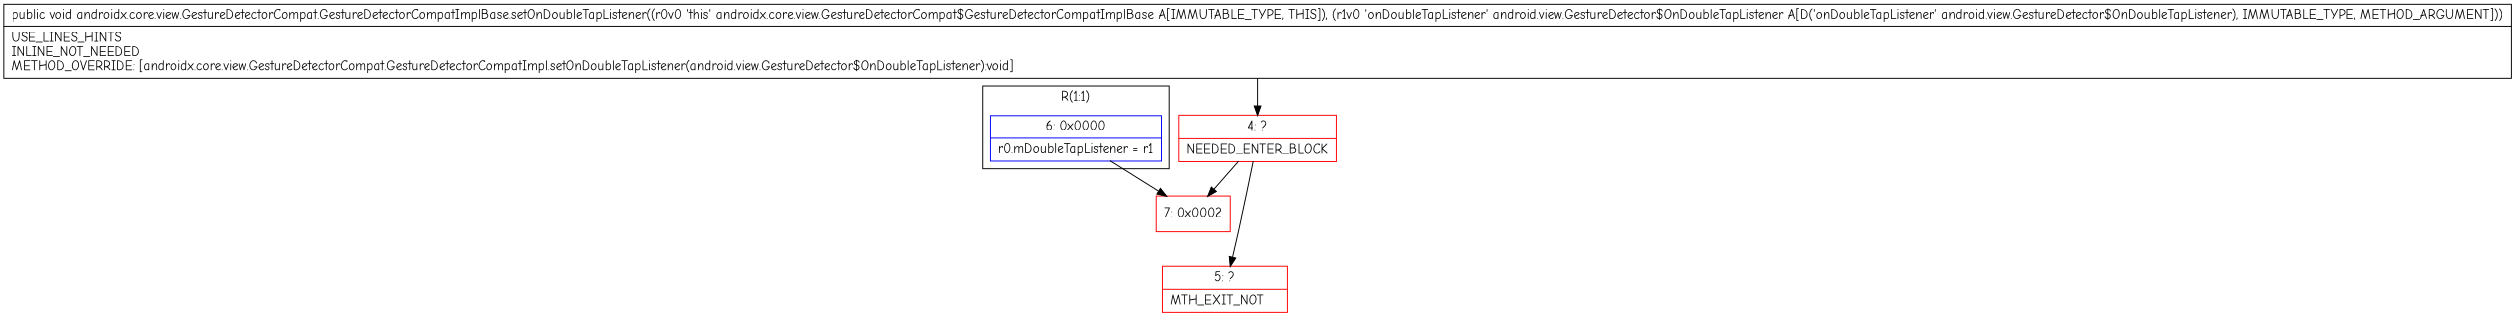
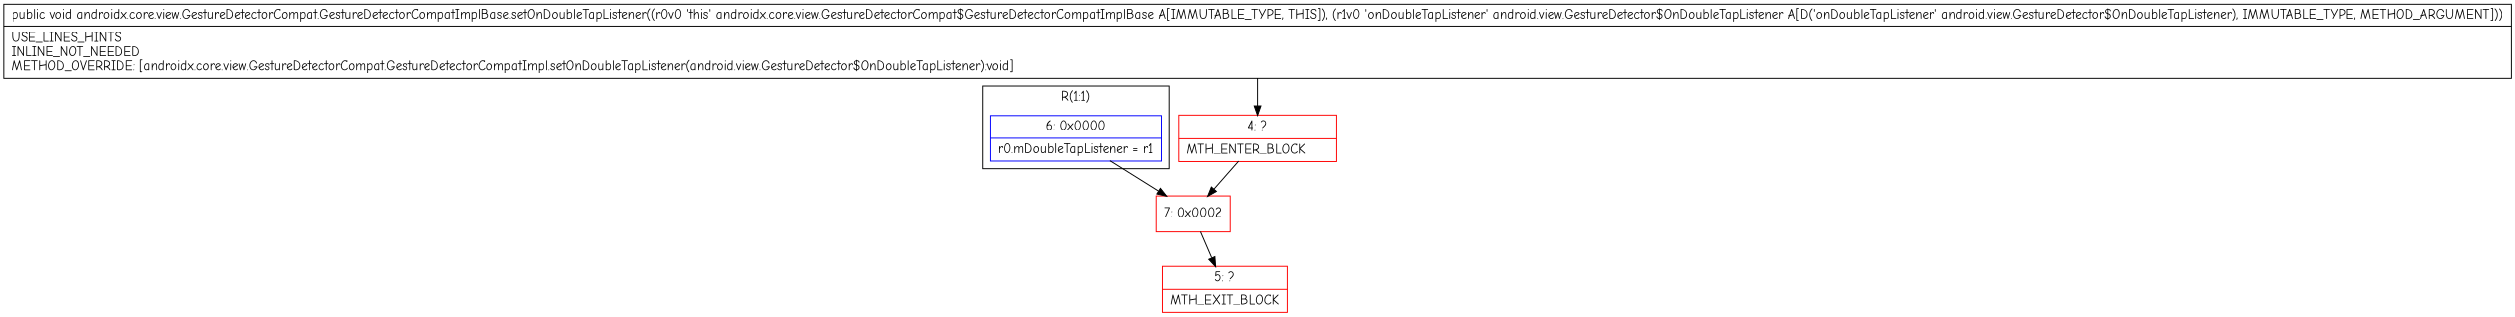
node "4: ?": text "NEEDED_ENTER_BLOCK" -> "MTH_ENTER_BLOCK"
edge "4: ?" -> "5: ?": now "7: 0x0002" -> "5: ?"
node "5: ?": text "MTH_EXIT_NOT" -> "MTH_EXIT_BLOCK"
